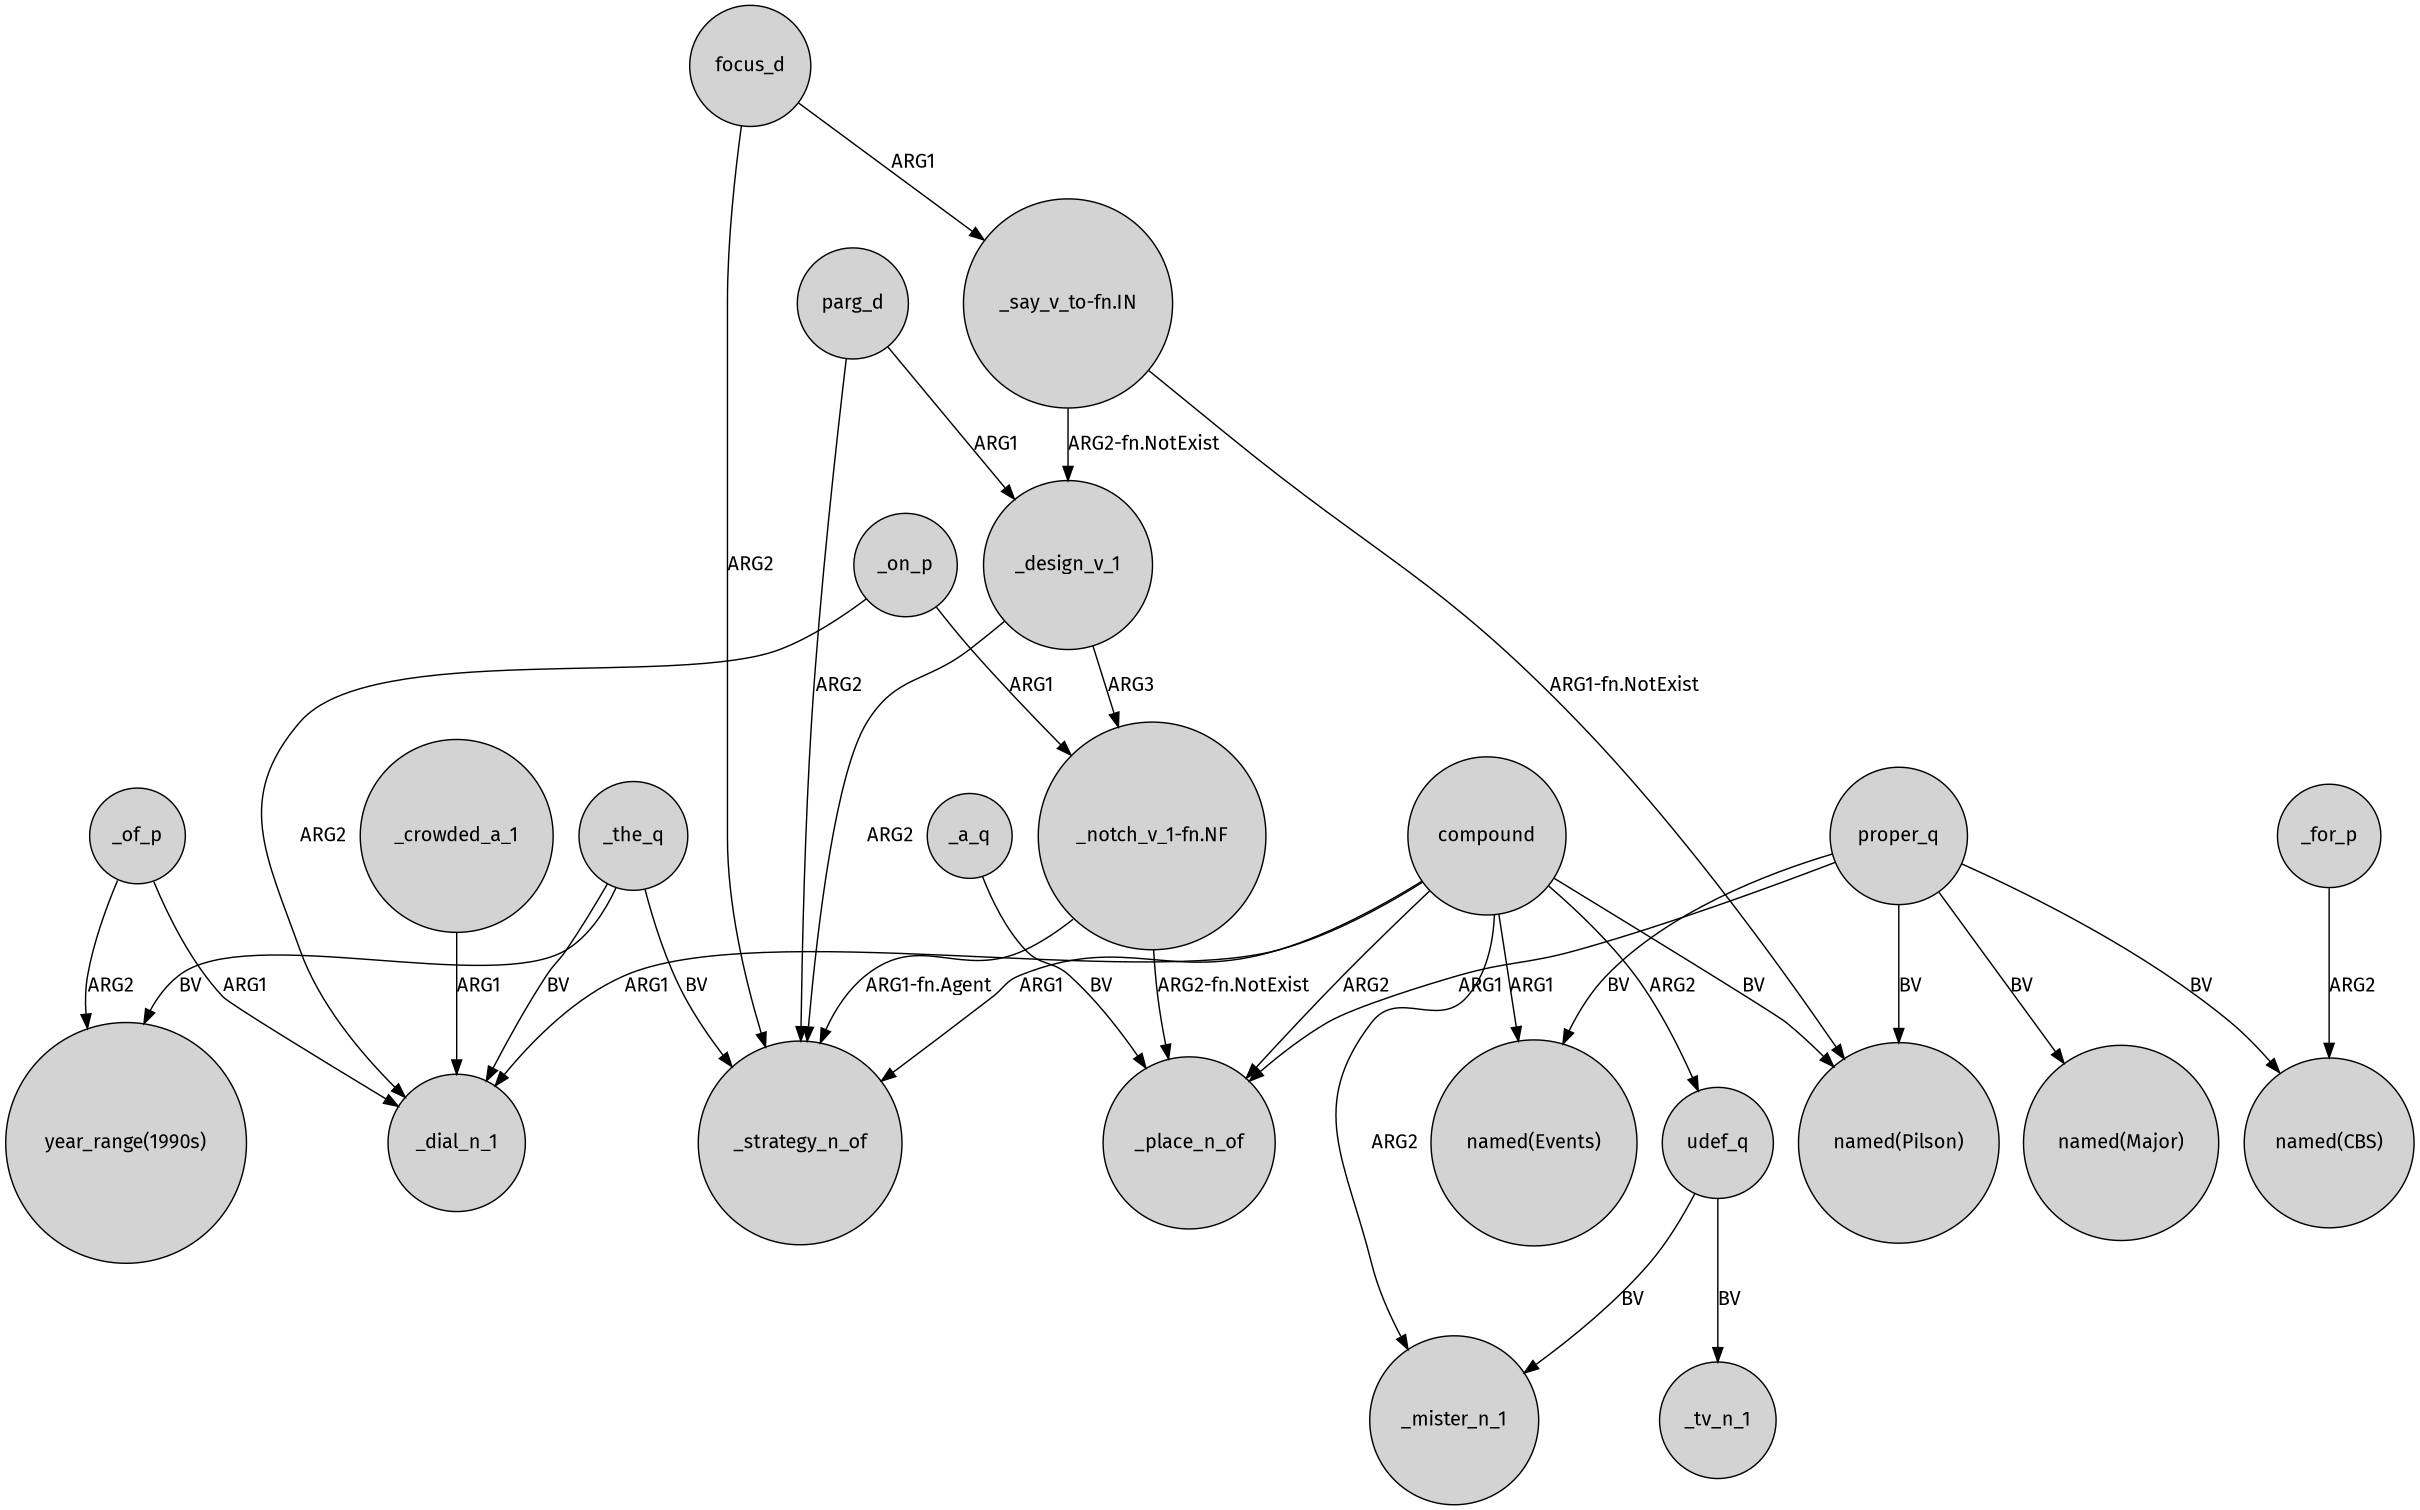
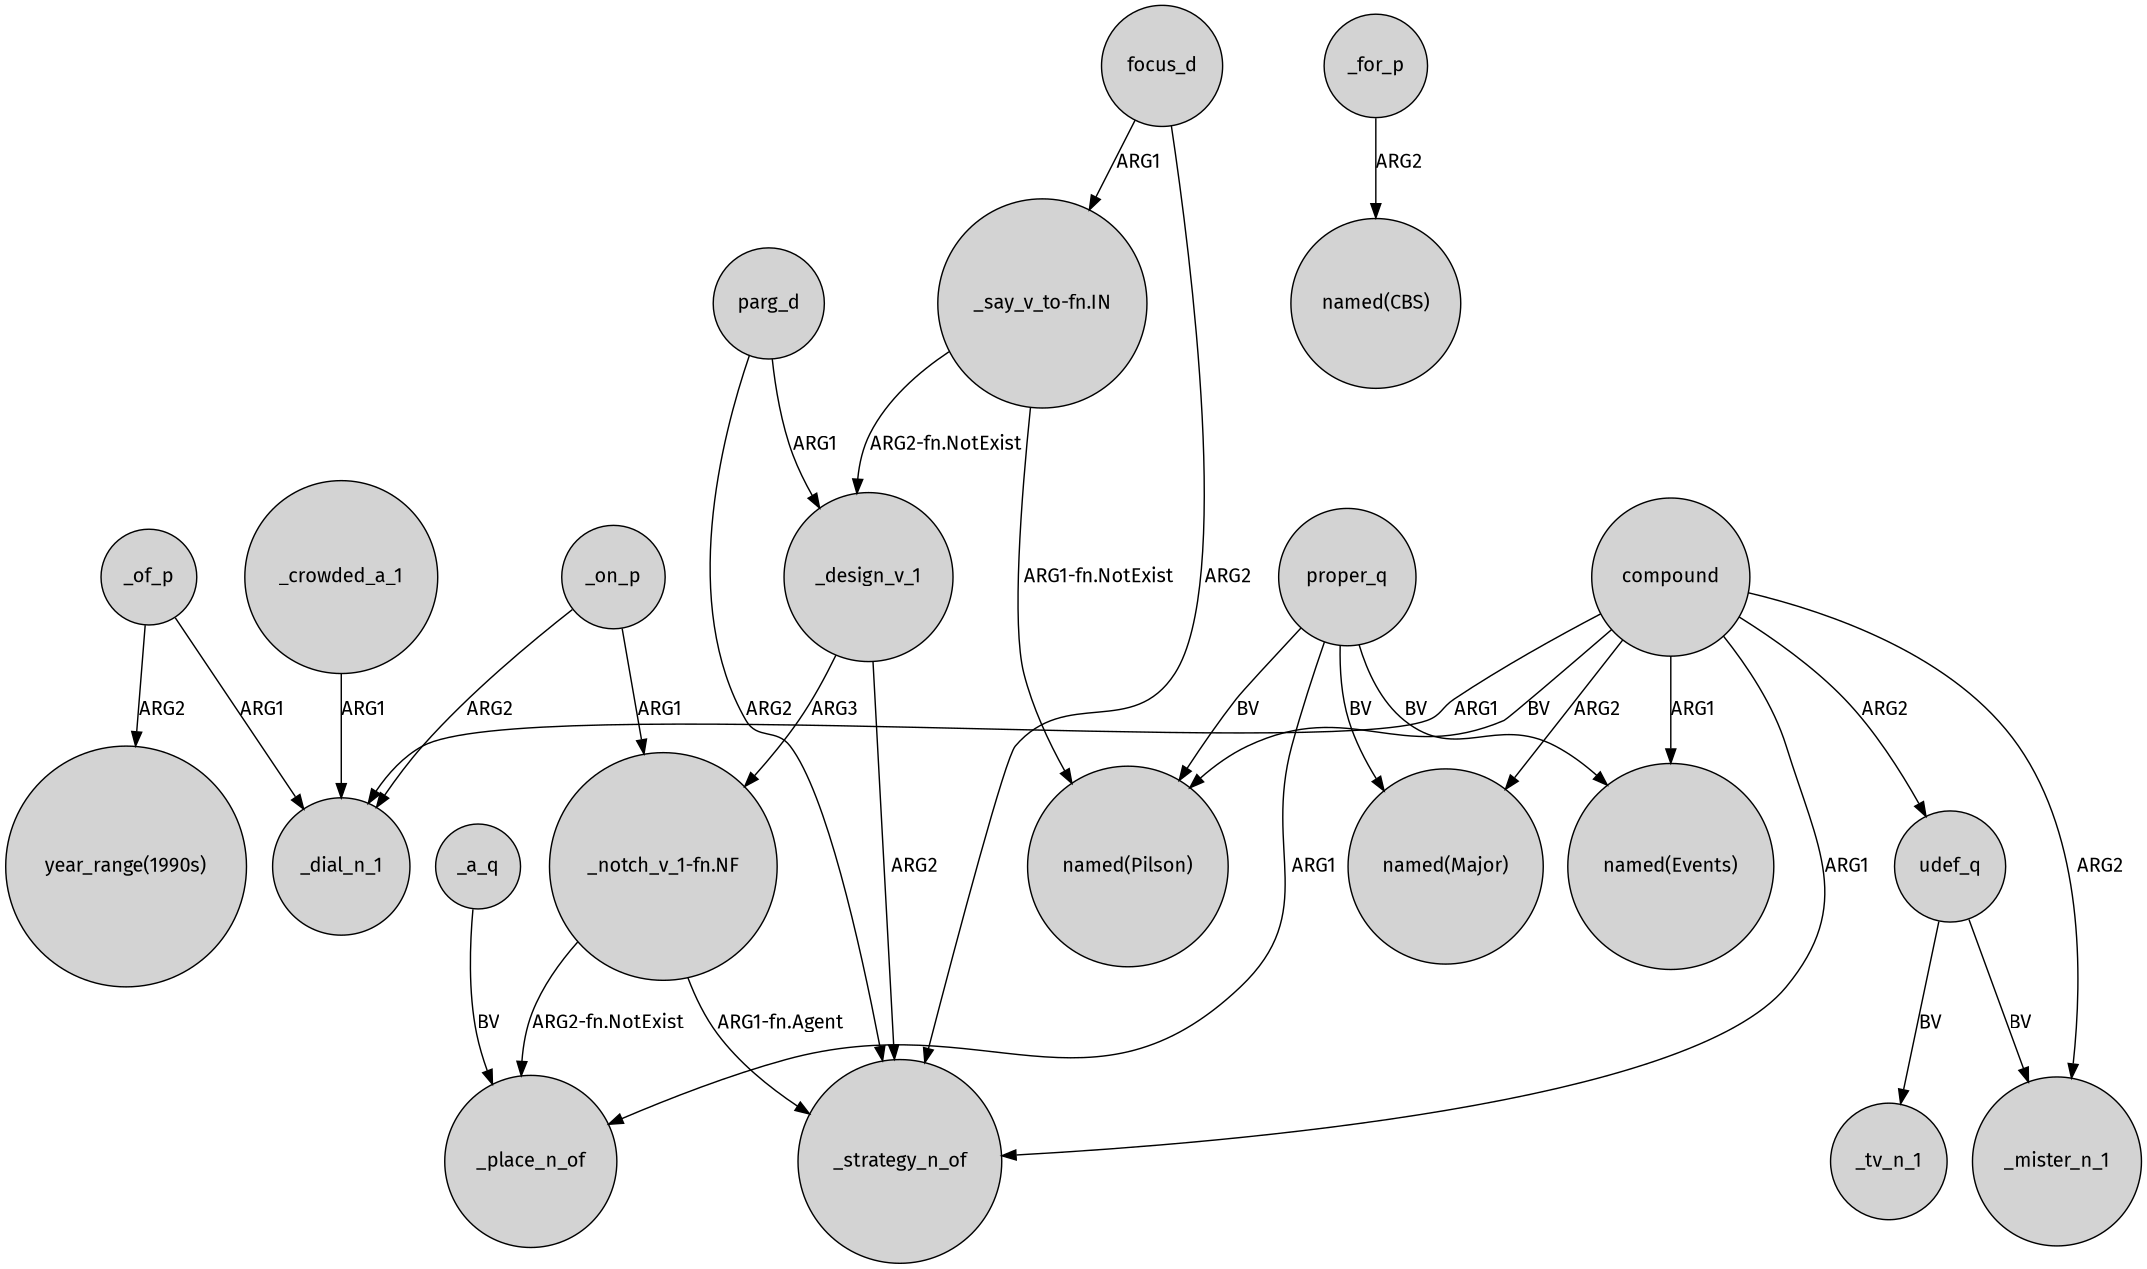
node "_the_q": removed
edge "proper_q" -> "named(CBS)": removed, label "BV"
edge "compound" -> "_place_n_of": now "compound" -> "named(Major)"
